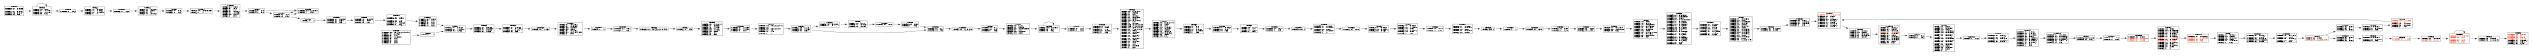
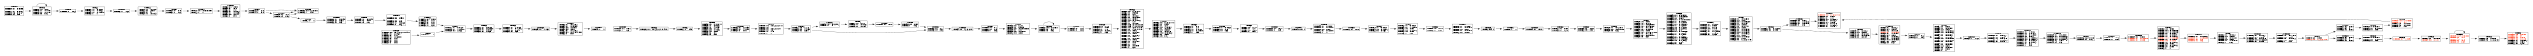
edge "0x00000720" -> "0x0000073e": now "0x00000894" -> "0x0000073e"
edge "0x000009fe" -> "0x00000a9e": removed
